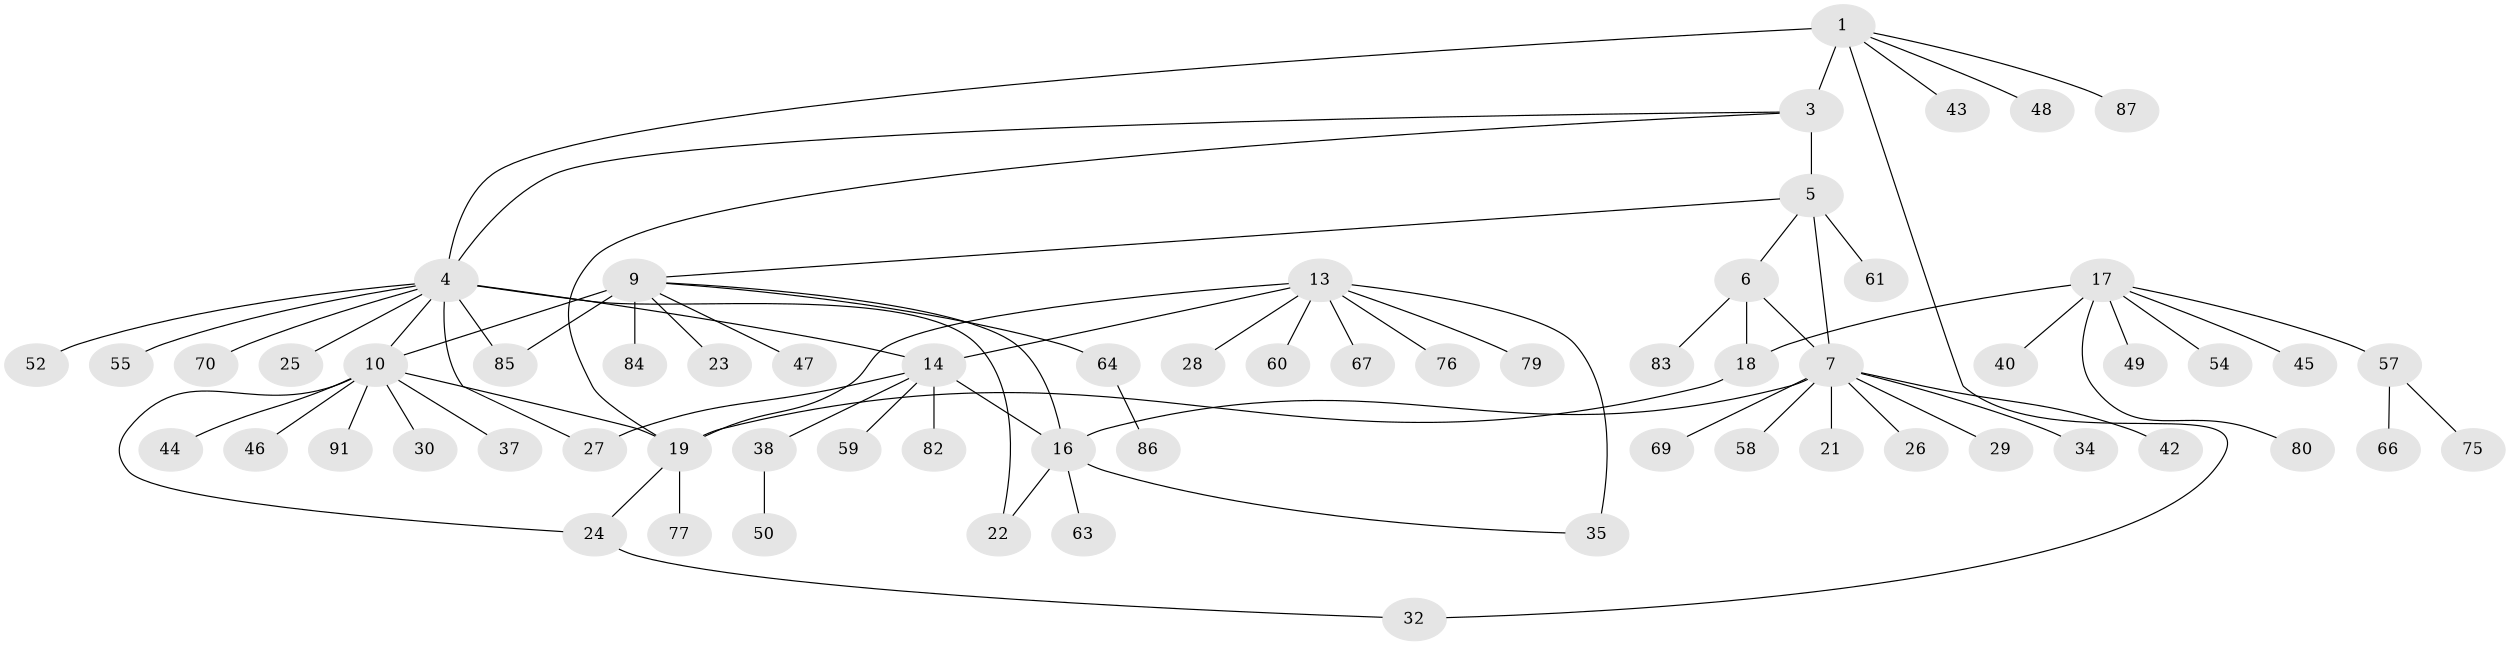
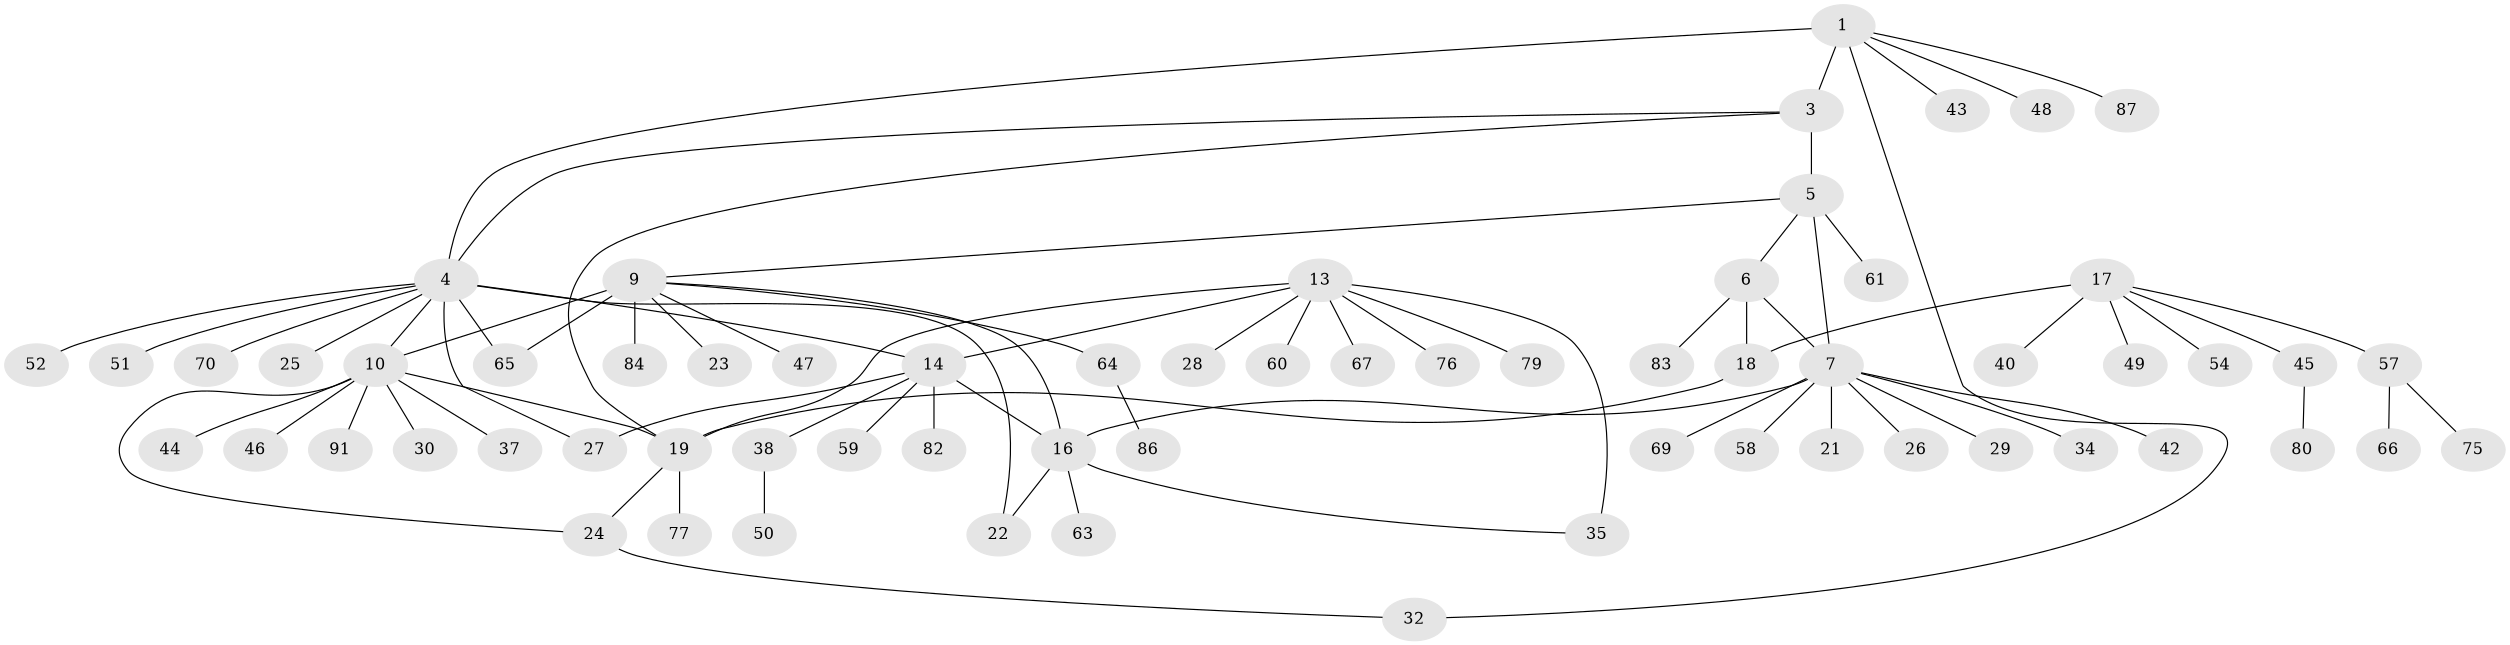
node "55": label "55" -> "51"
node "85": label "85" -> "65"
edge "17" -- "80": now "45" -- "80"
